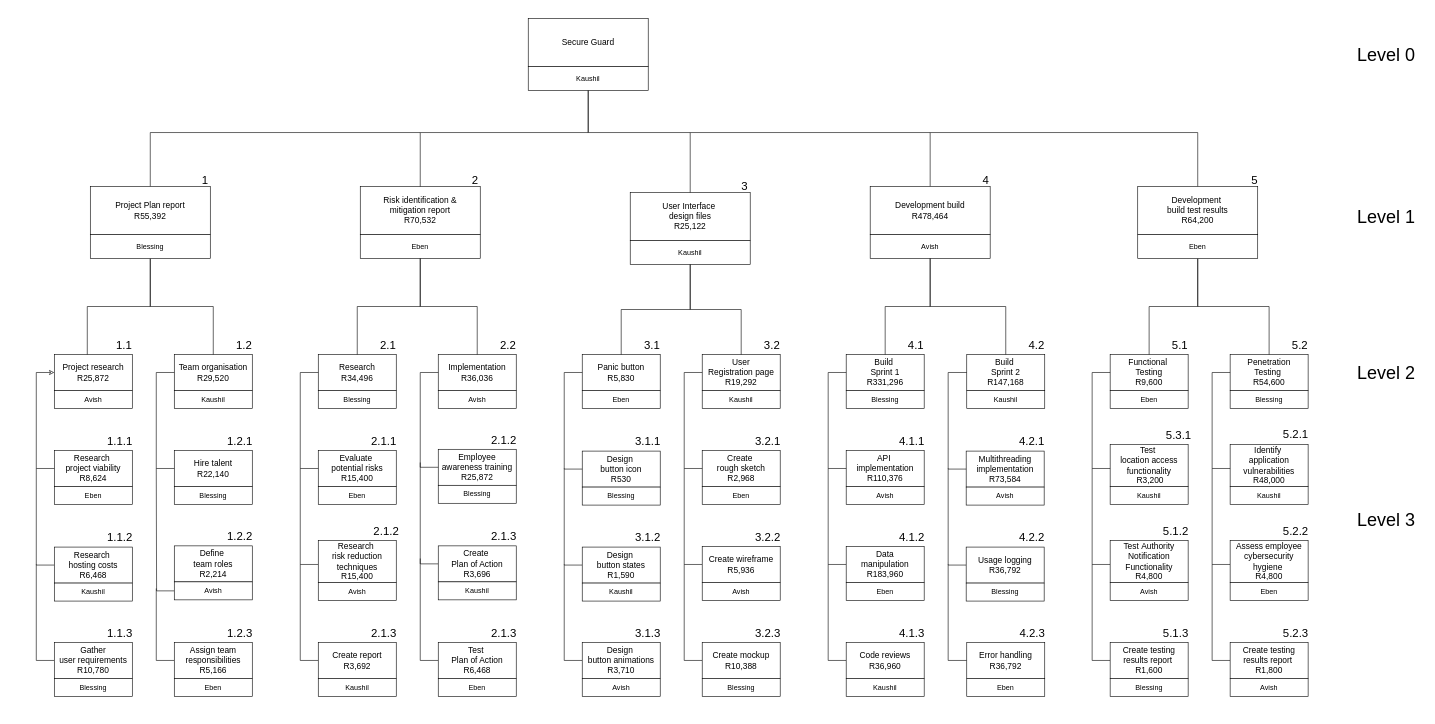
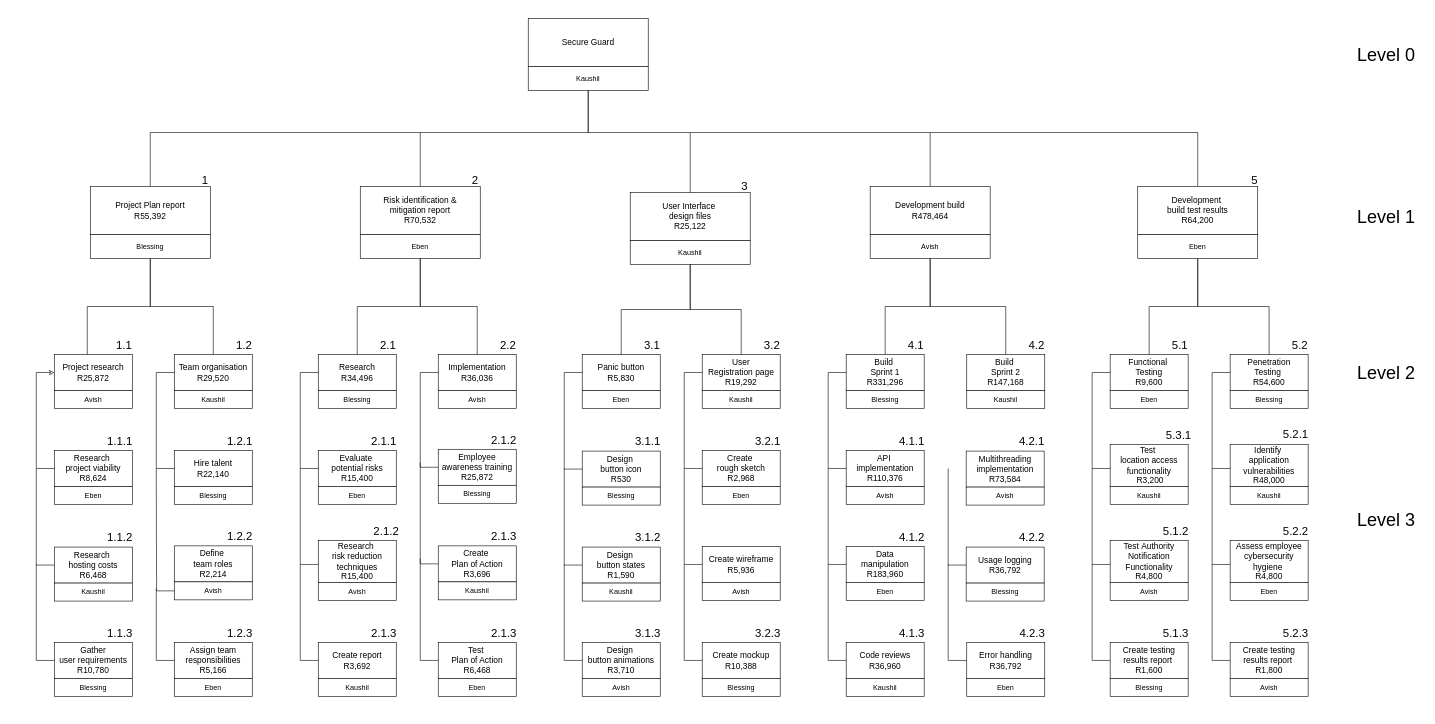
node "4": removed
edge "Build Sprint 2 R147,168" -- "Multithreading implementation R73,584": removed
node "3.2.2": removed
